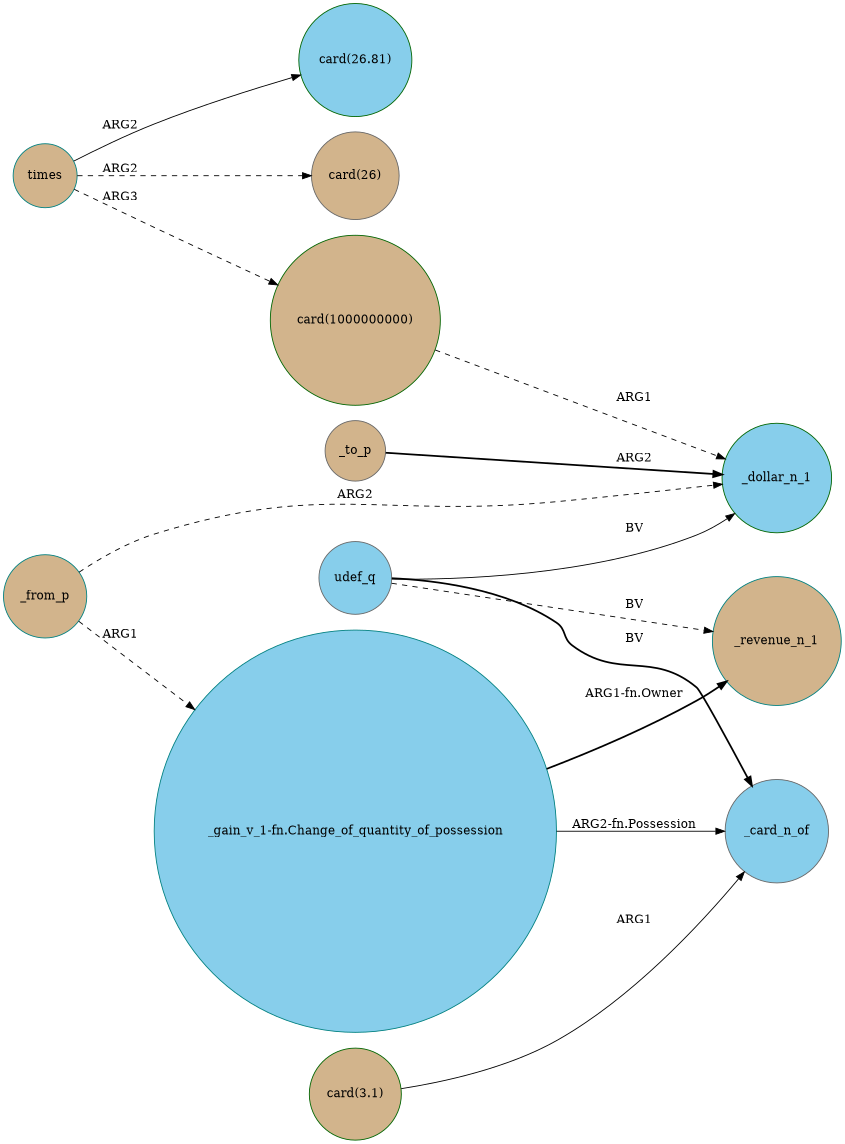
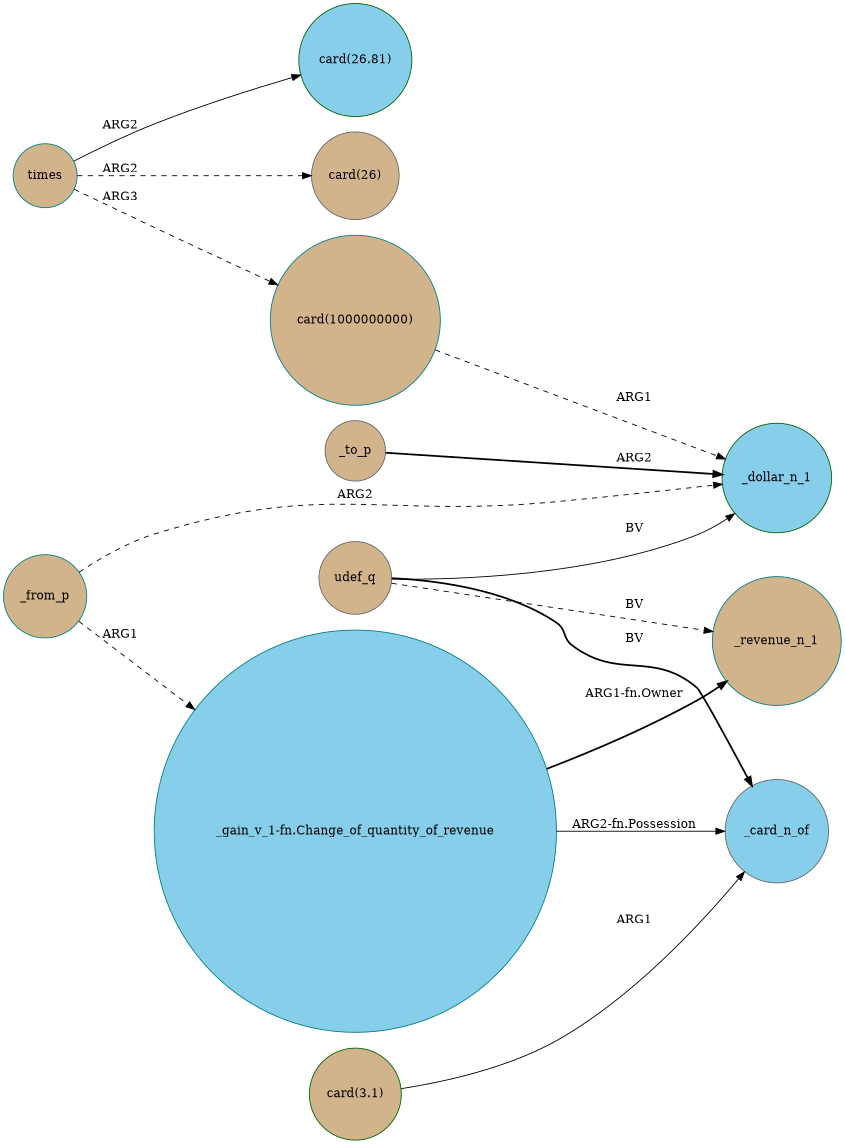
node "card(1000000000)": color darkgreen -> teal
node "udef_q": fillcolor skyblue -> tan
node "_gain_v_1-fn.Change_of_quantity_of_possession": label "_gain_v_1-fn.Change_of_quantity_of_possession" -> "_gain_v_1-fn.Change_of_quantity_of_revenue"
